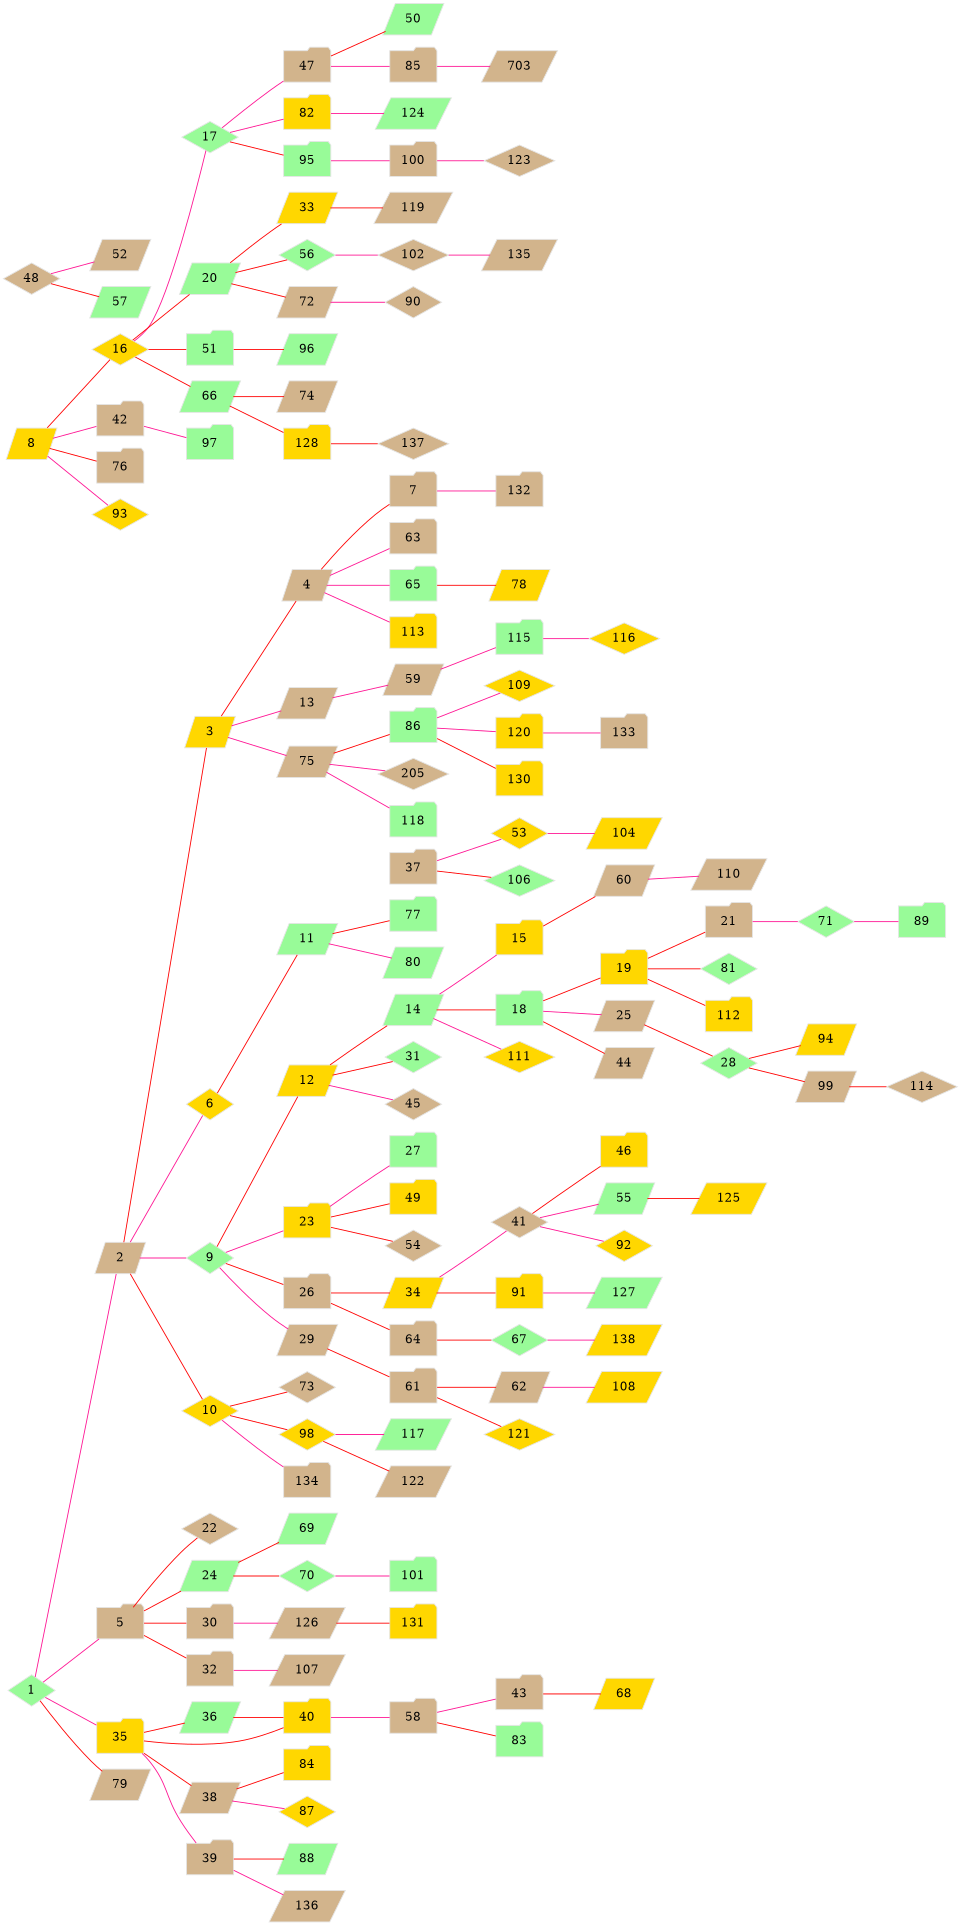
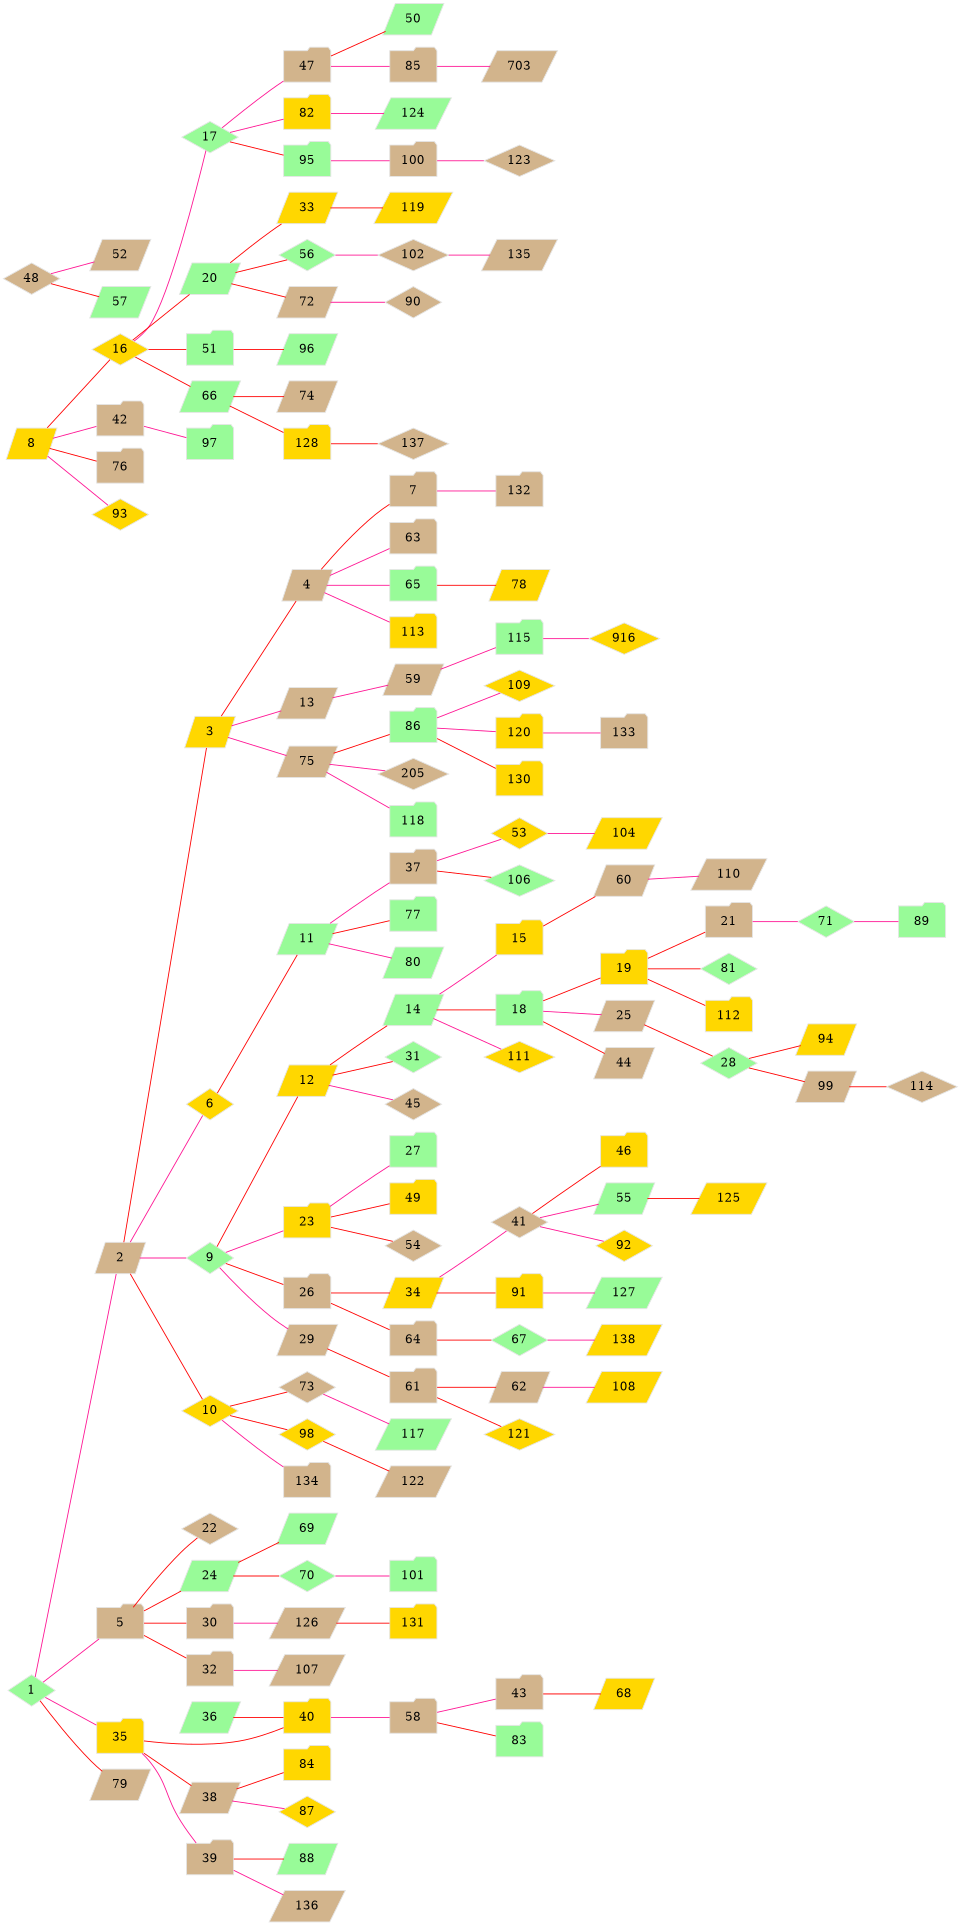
node "119": fillcolor tan -> gold
node "116": label "116" -> "916"
edge "37" -- "11": added
edge "98" -- "117": now "73" -- "117"
edge "36" -- "35": removed
